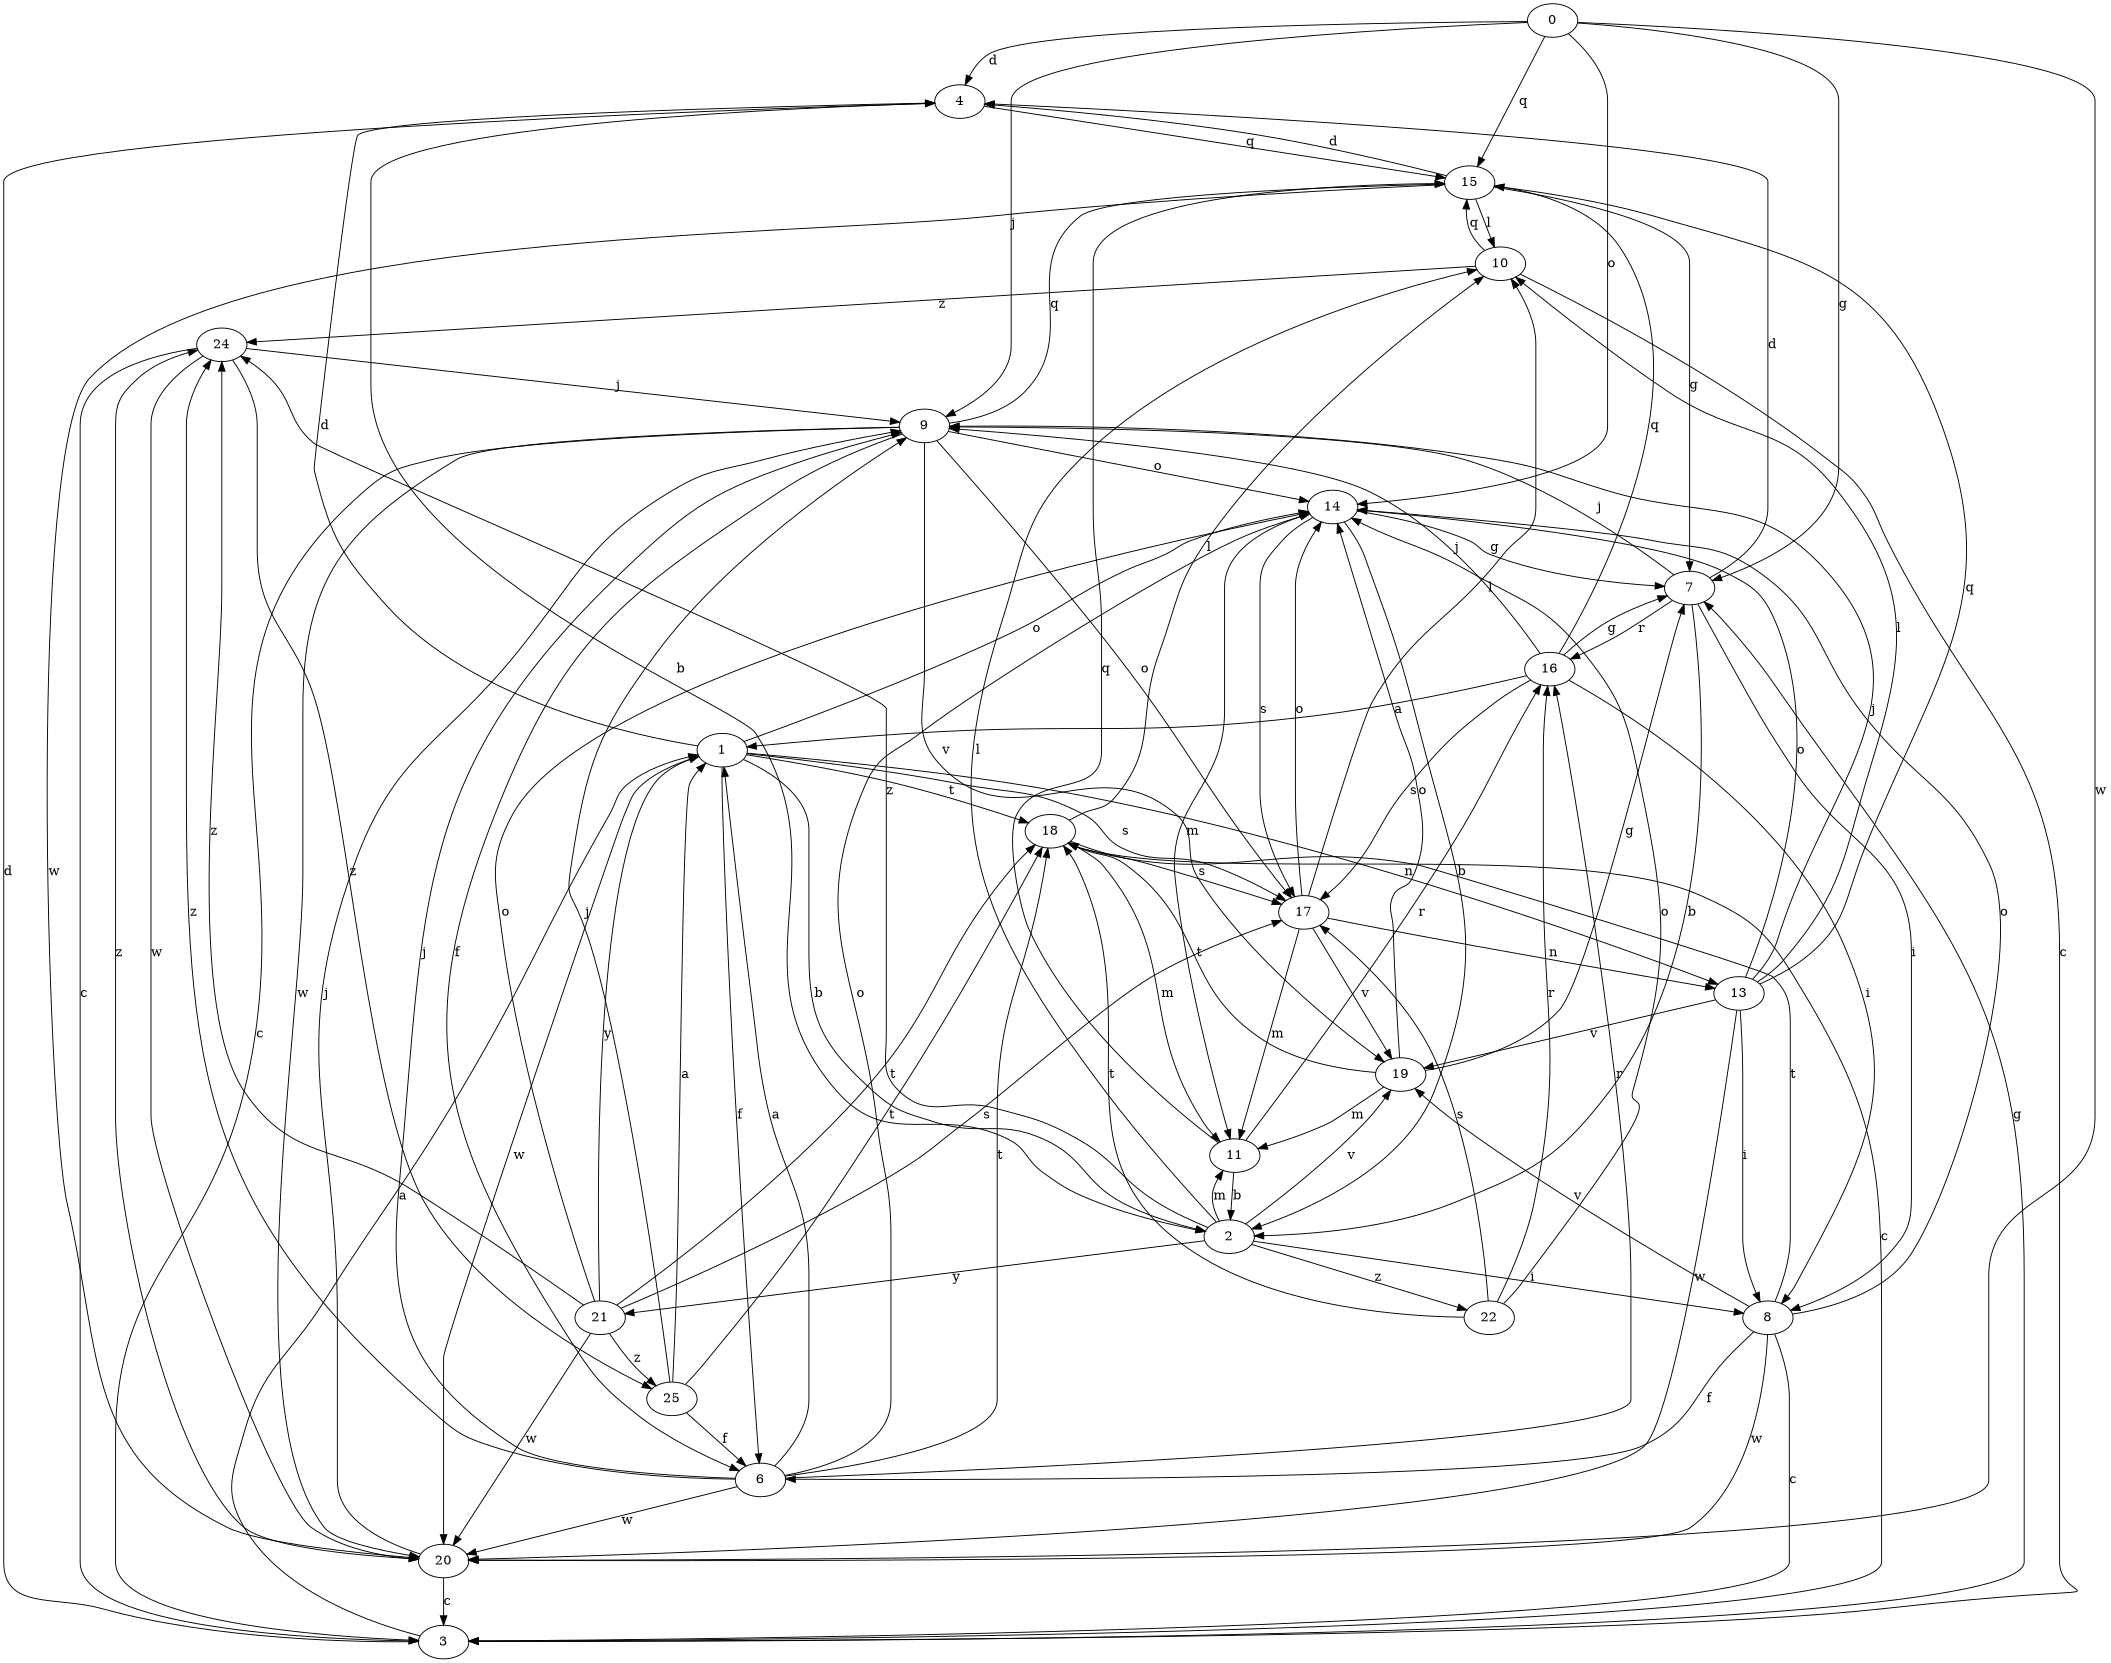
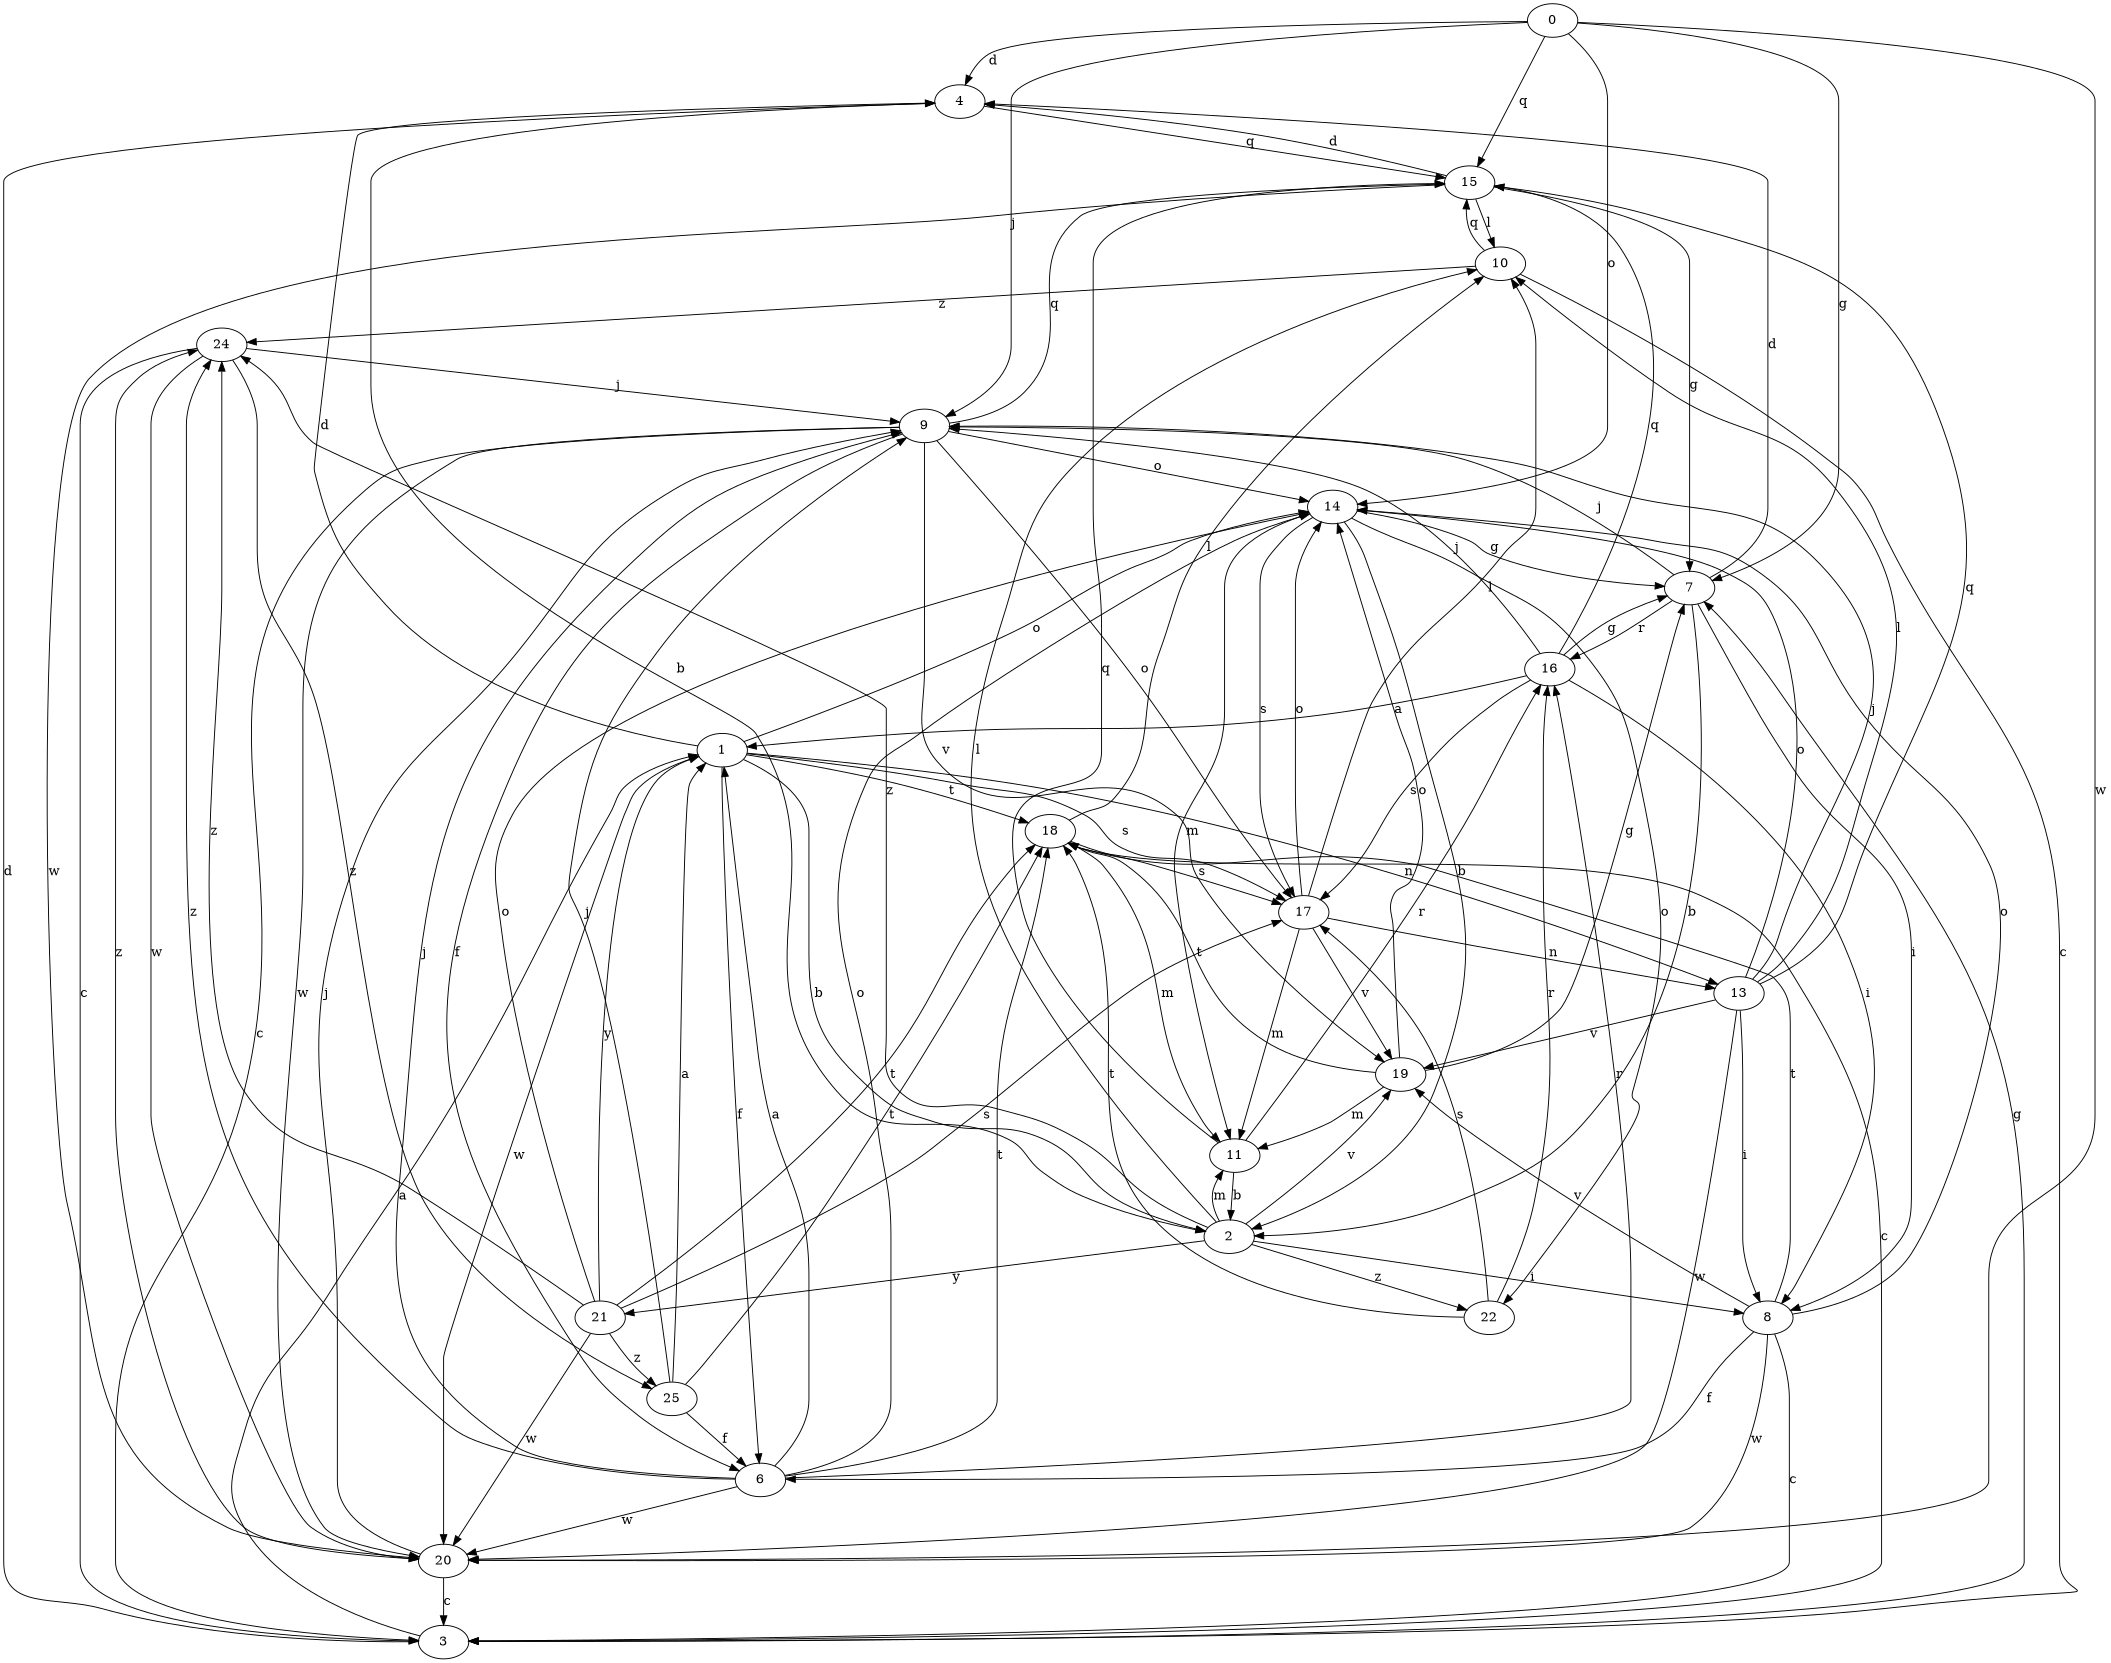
edge "22" -> "14": reversed
